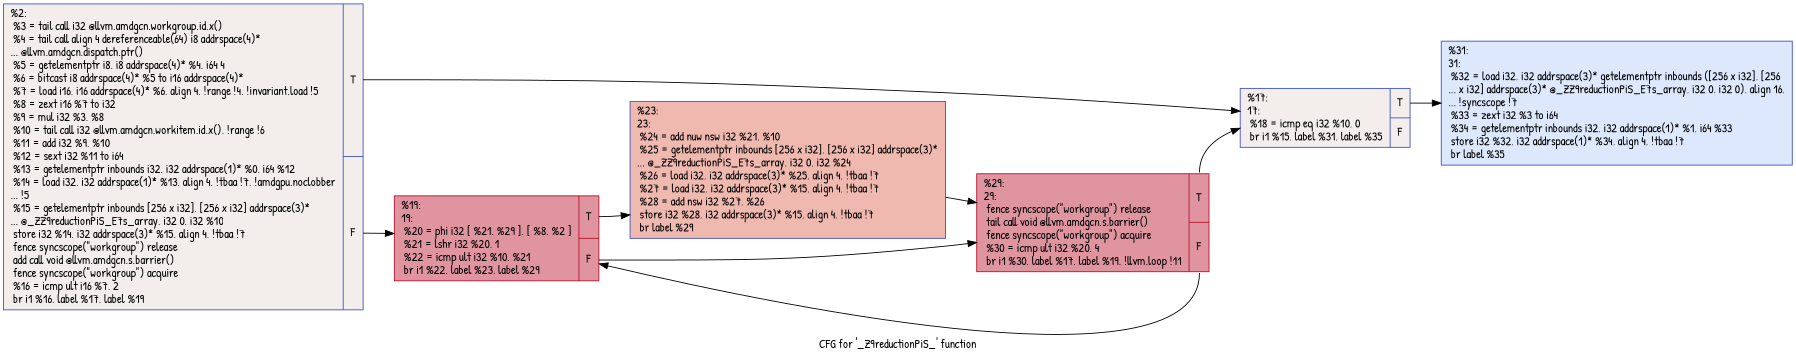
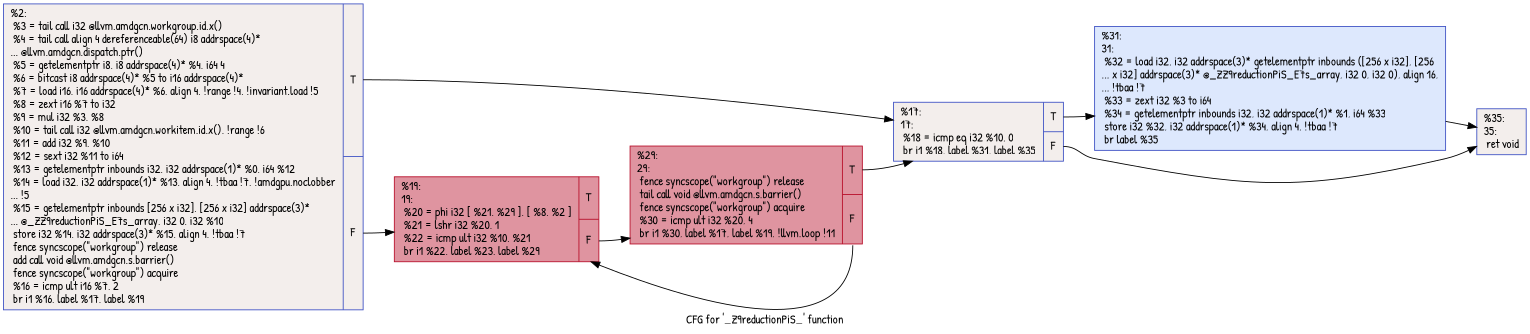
node "%31:": text "... !syncscope !7" -> "... !tbaa !7"
node "%35:": added
node "%17:": text "br i1 %15, label %31, label %35" -> "br i1 %18, label %31, label %35"
node "%23:": removed
